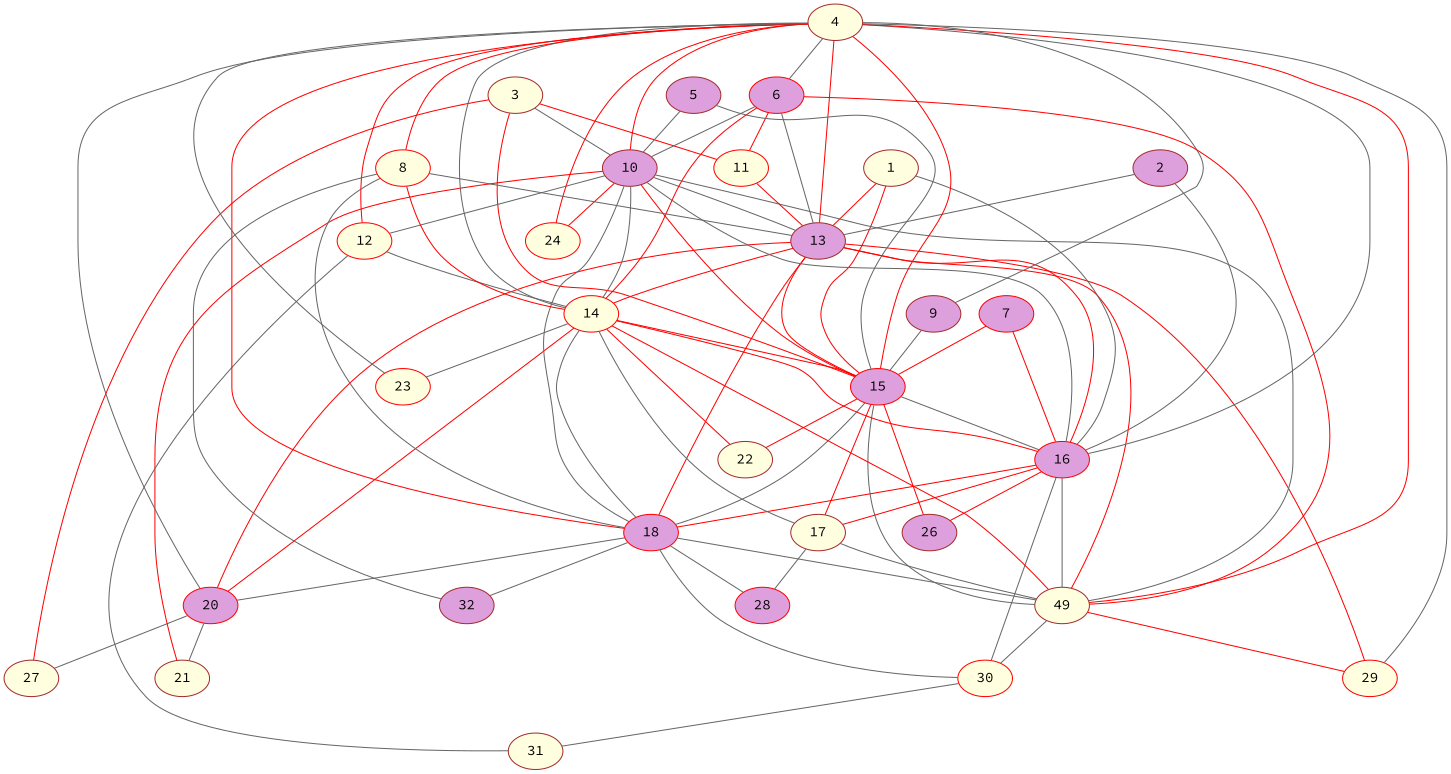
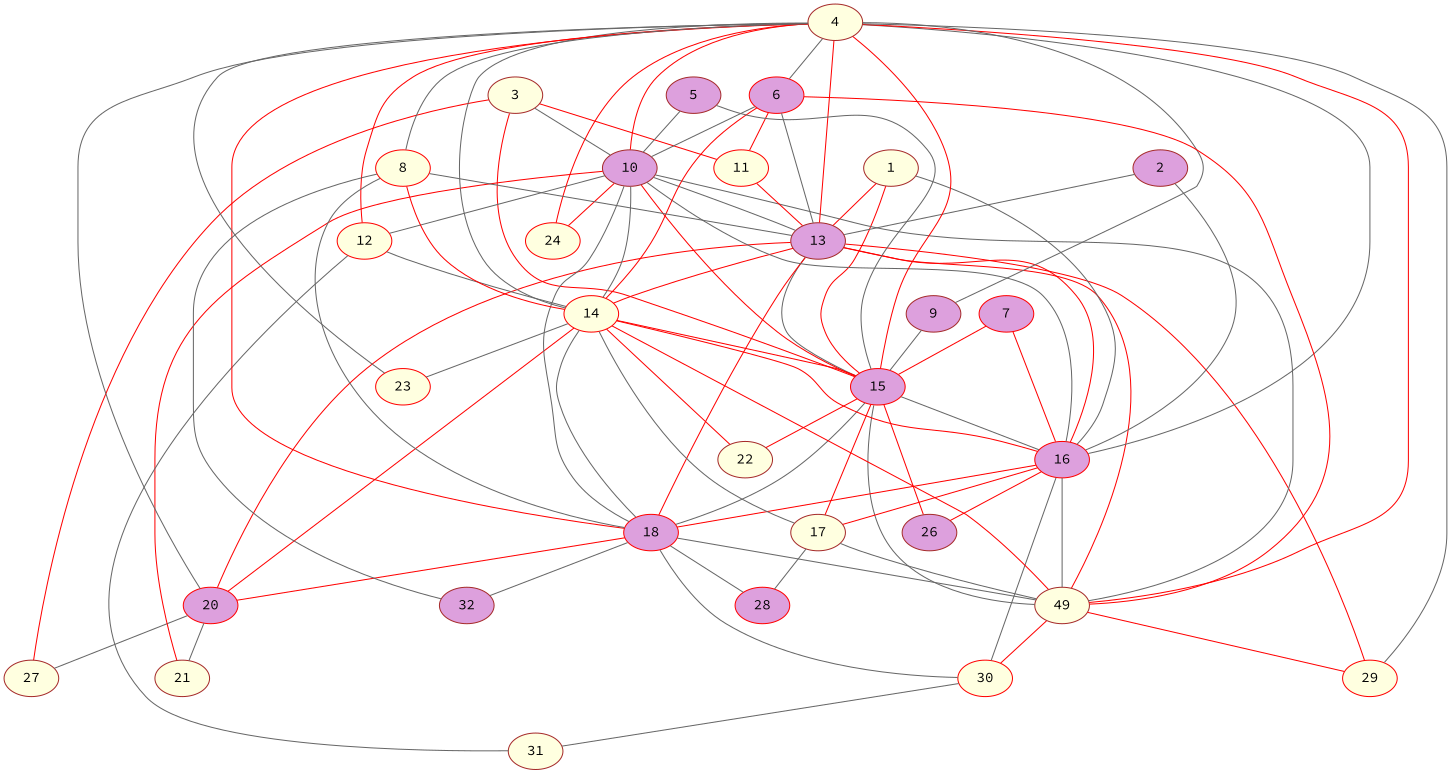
edge "4" -- "8": color red -> gray40
edge "13" -- "15": color red -> gray40
edge "18" -- "20": color gray40 -> red
edge "49" -- "30": color gray40 -> red
